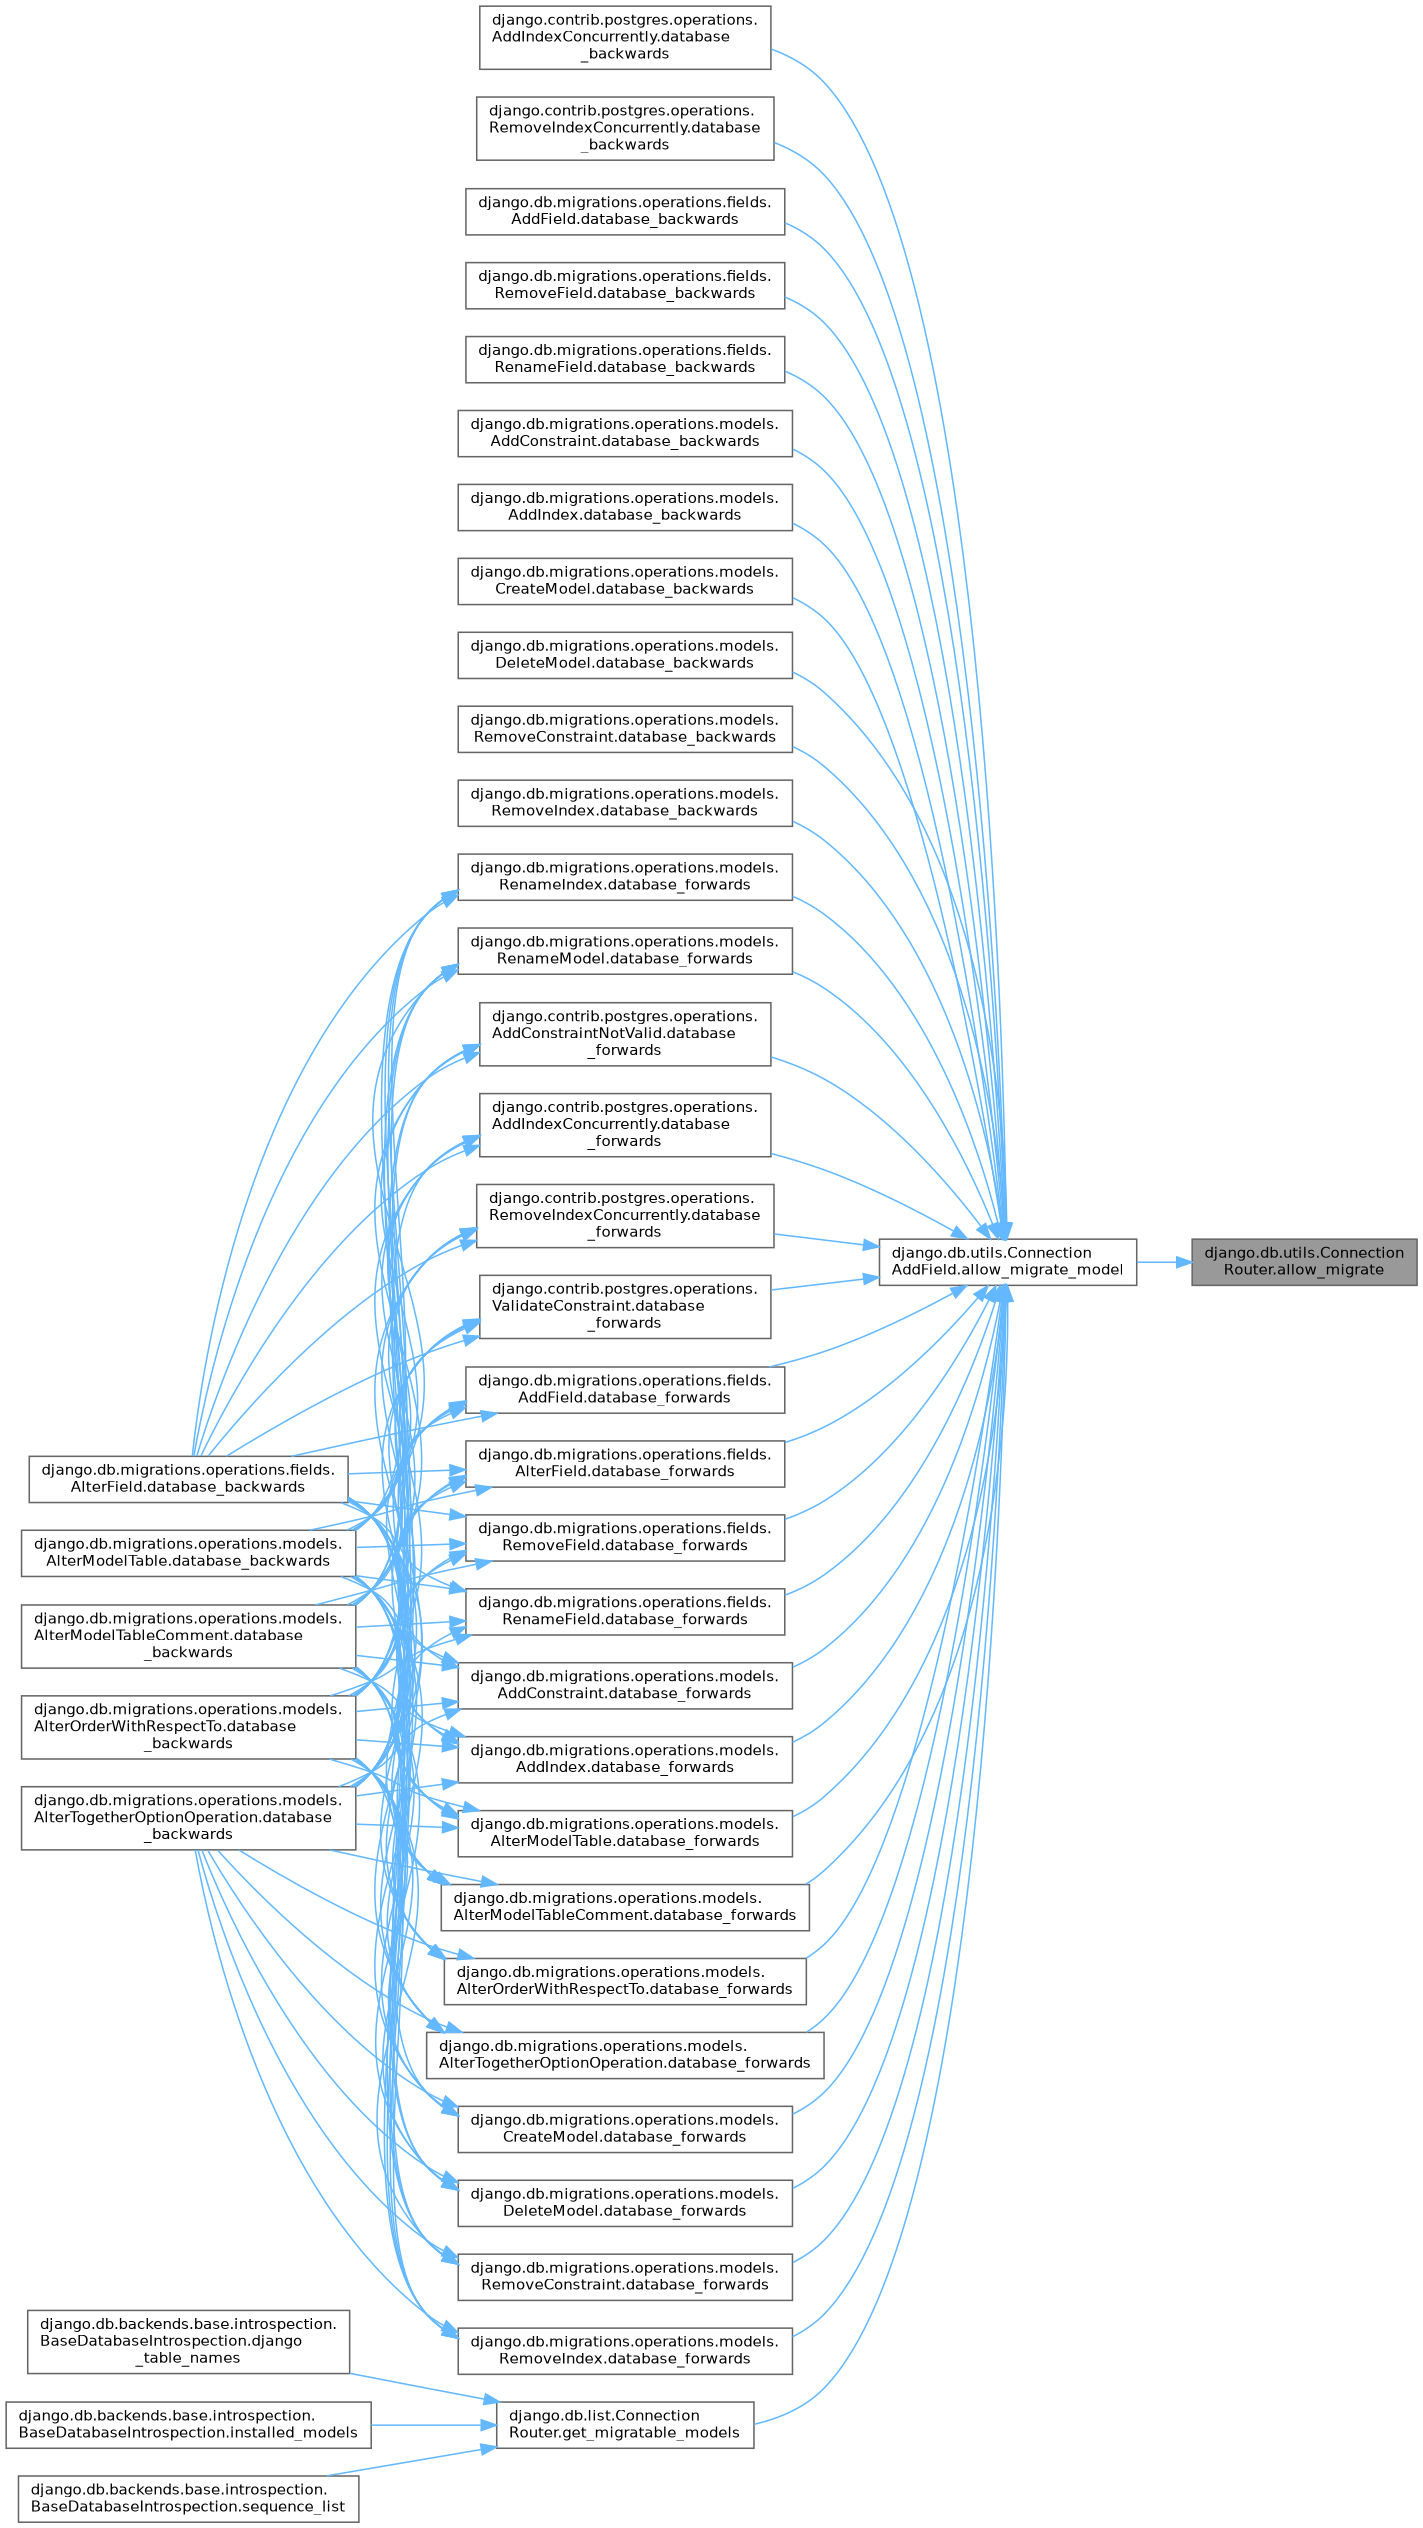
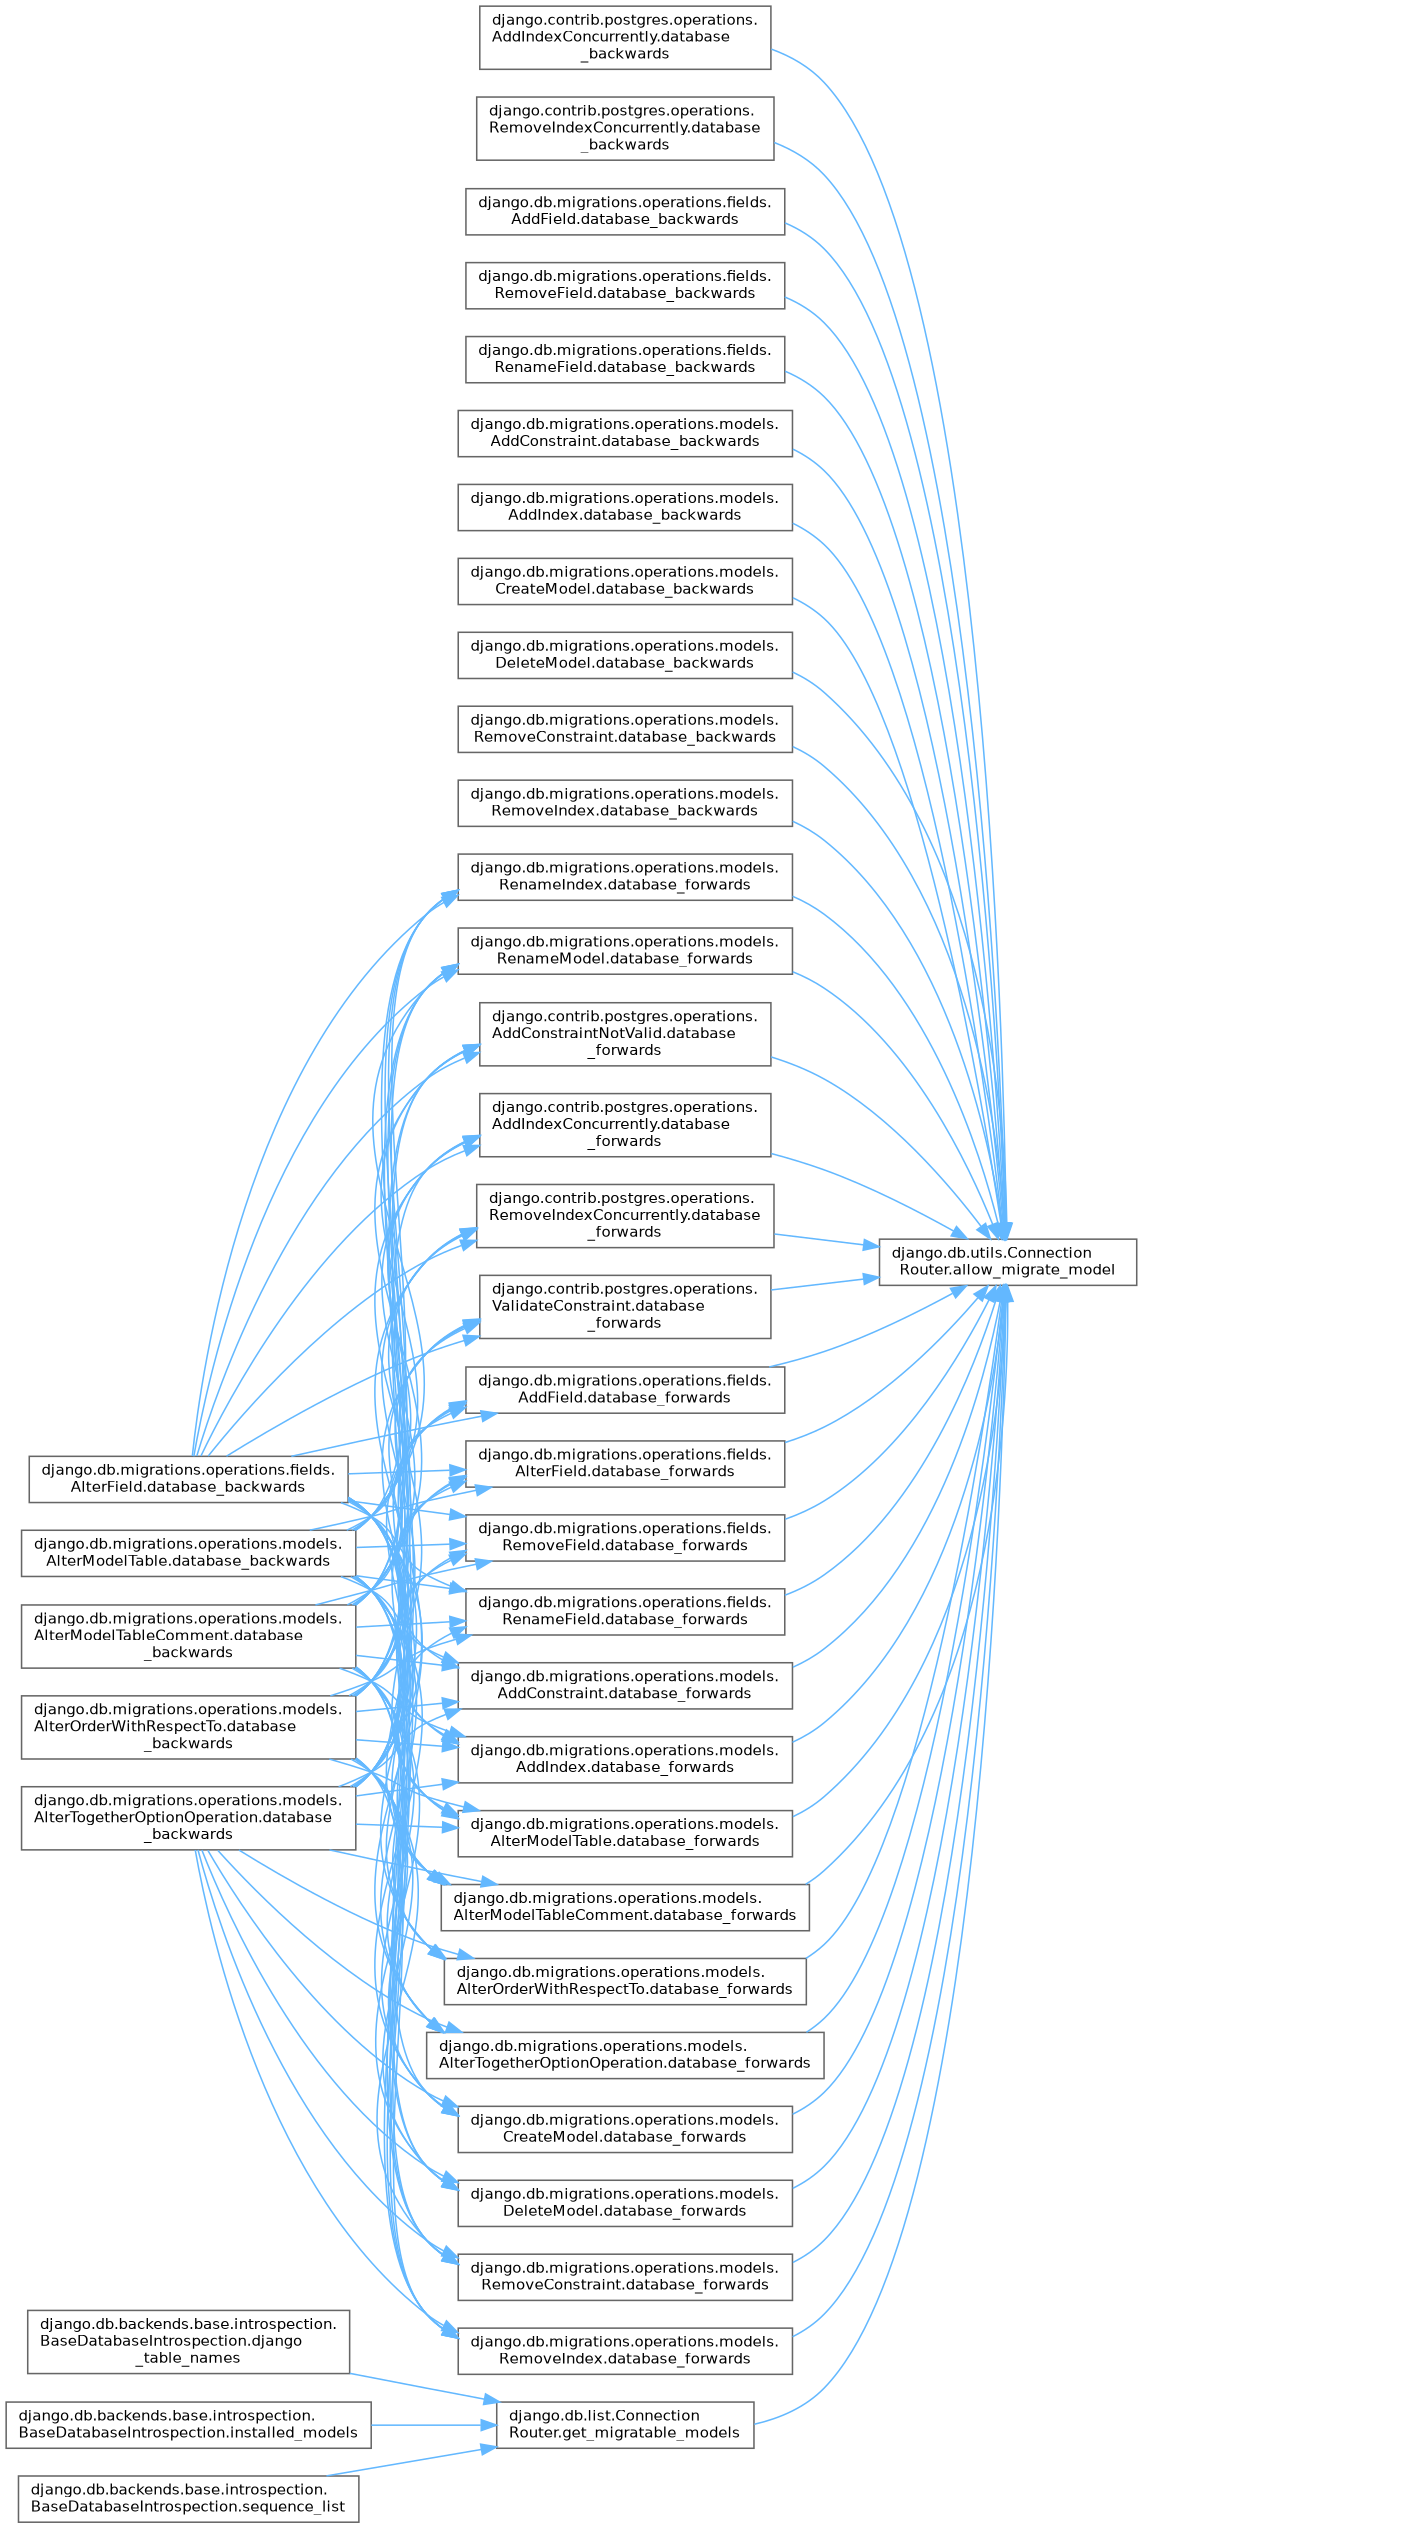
node "django.db.utils.Connection AddField.allow_migrate_model": label "django.db.utils.Connection AddField.allow_migrate_model" -> "django.db.utils.Connection Router.allow_migrate_model"
node "django.db.utils.Connection Router.allow_migrate": removed
